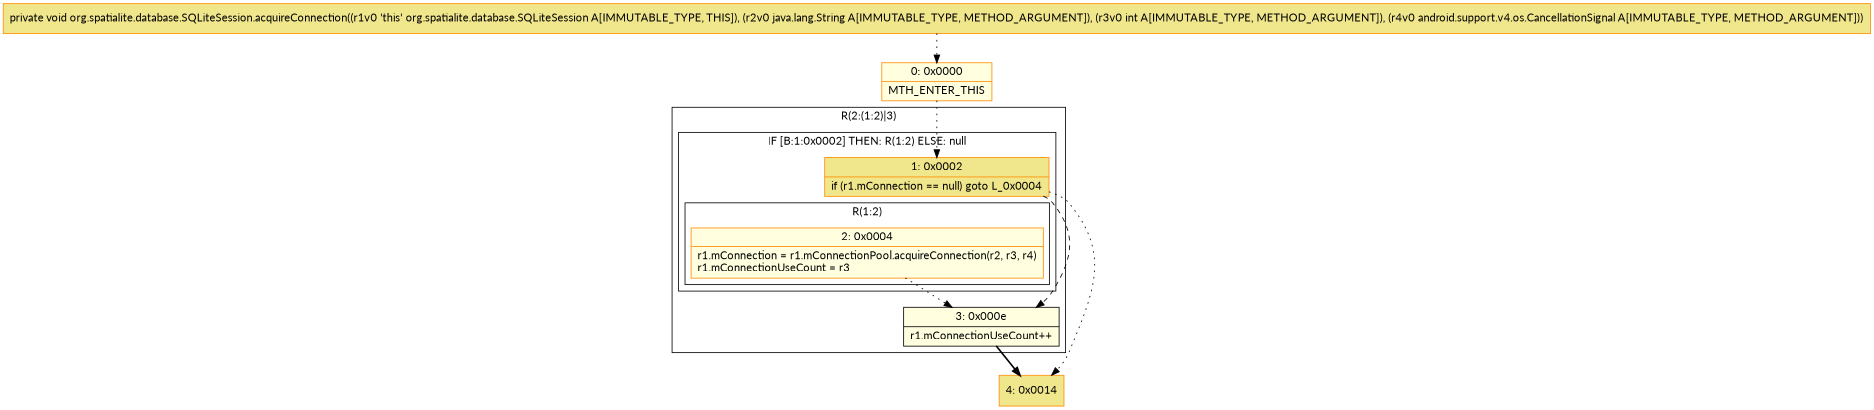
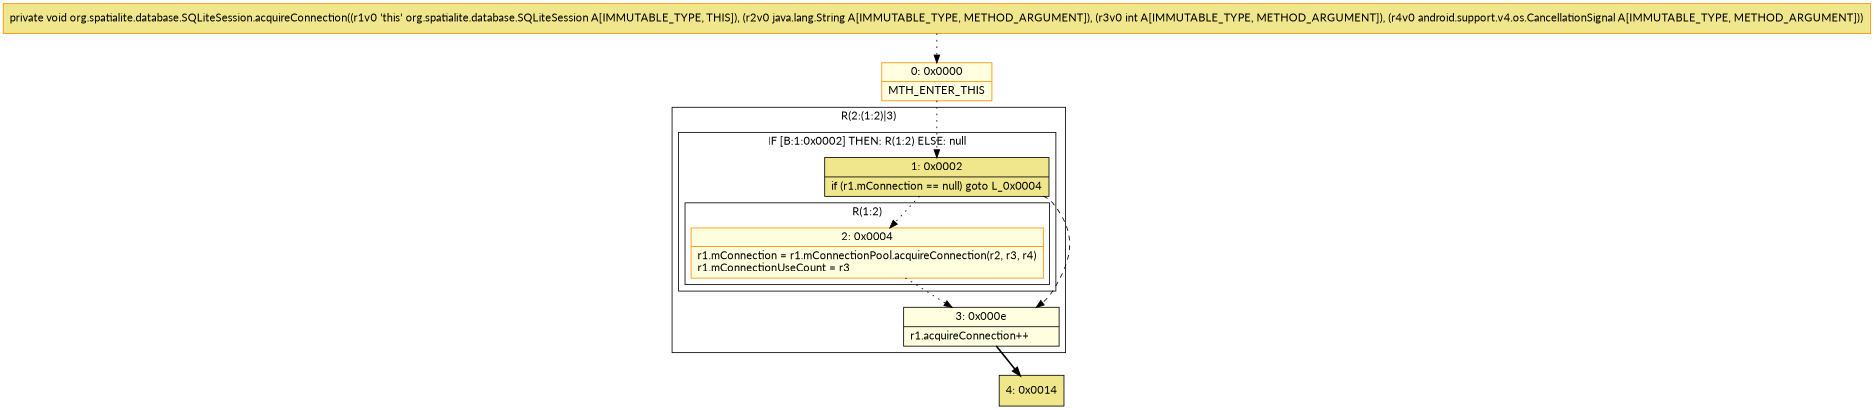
node "1: 0x0002": color darkorange -> black
edge "1: 0x0002" -> "4: 0x0014": now "1: 0x0002" -> "2: 0x0004"
node "3: 0x000e": text "r1.mConnectionUseCount++" -> "r1.acquireConnection++"
node "4: 0x0014": color darkorange -> black
